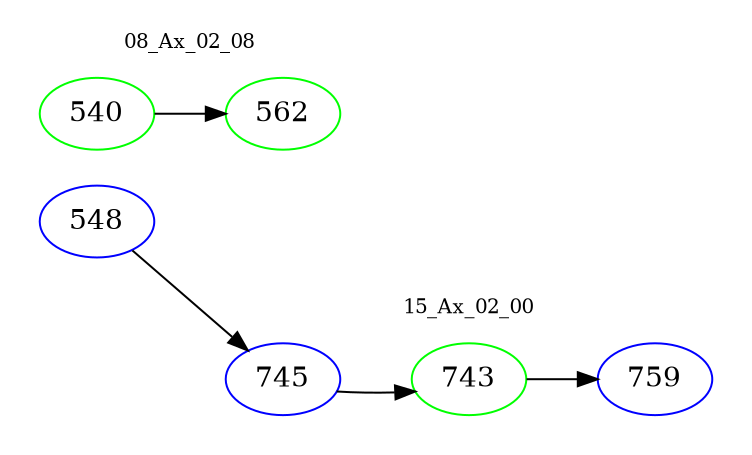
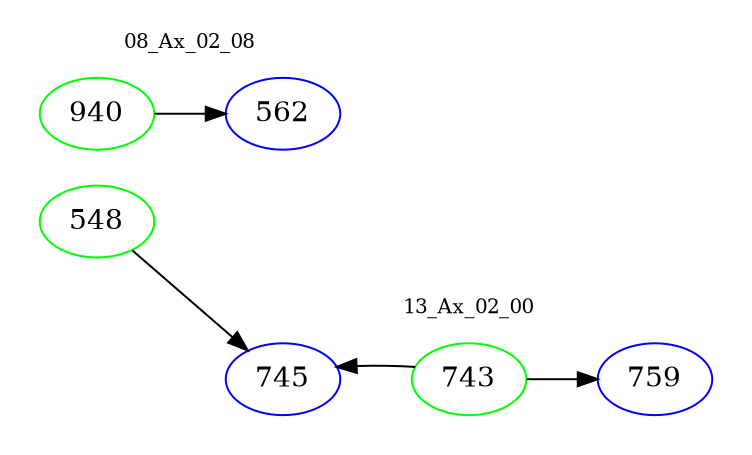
node "540": label "540" -> "940"
node "562": color green -> blue
node "548": color blue -> green
cluster "15_Ax_02_00": label "15_Ax_02_00" -> "13_Ax_02_00"
edge "745" -> "743": reversed
